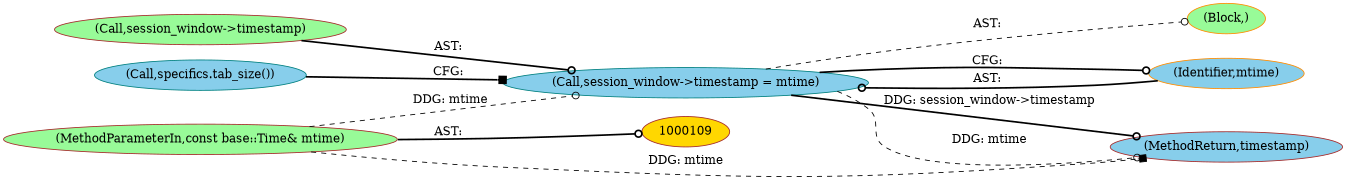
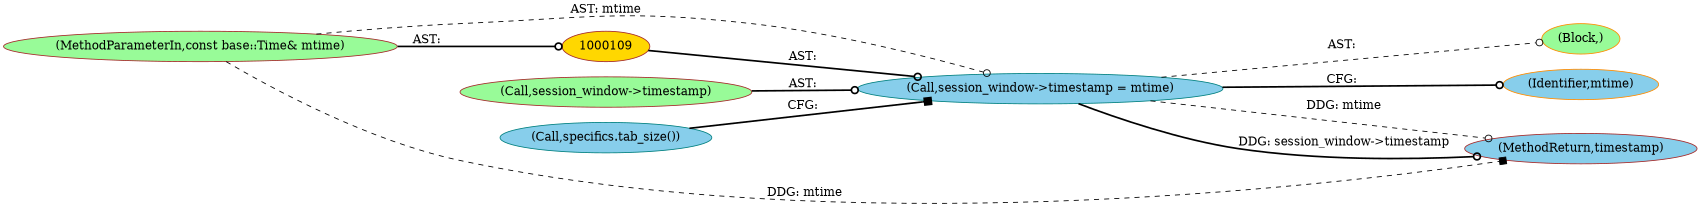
edge "(Identifier,mtime)" -> "(Call,session_window->timestamp = mtime)": now "1000109" -> "(Call,session_window->timestamp = mtime)"
edge "(MethodParameterIn,const base::Time& mtime)" -> "(Call,session_window->timestamp = mtime)": label "DDG: mtime" -> "AST: mtime"
